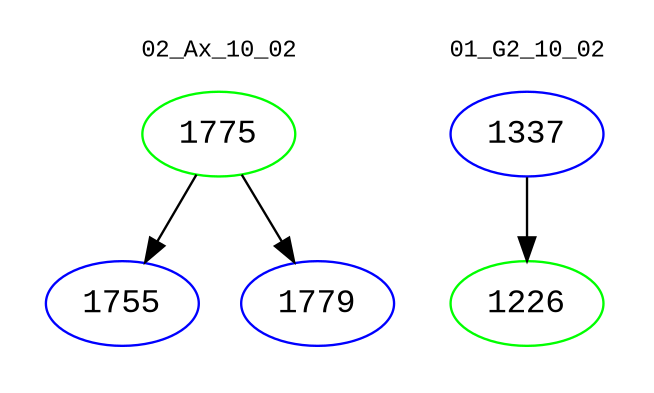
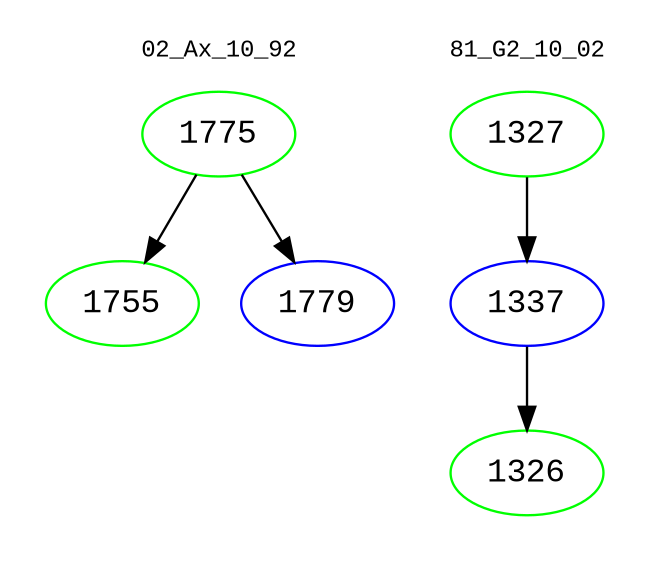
cluster "02_Ax_10_02": label "02_Ax_10_02" -> "02_Ax_10_92"
cluster "01_G2_10_02": label "01_G2_10_02" -> "81_G2_10_02"
node "1327": added
node "1755": color blue -> green
node "1226": label "1226" -> "1326"
